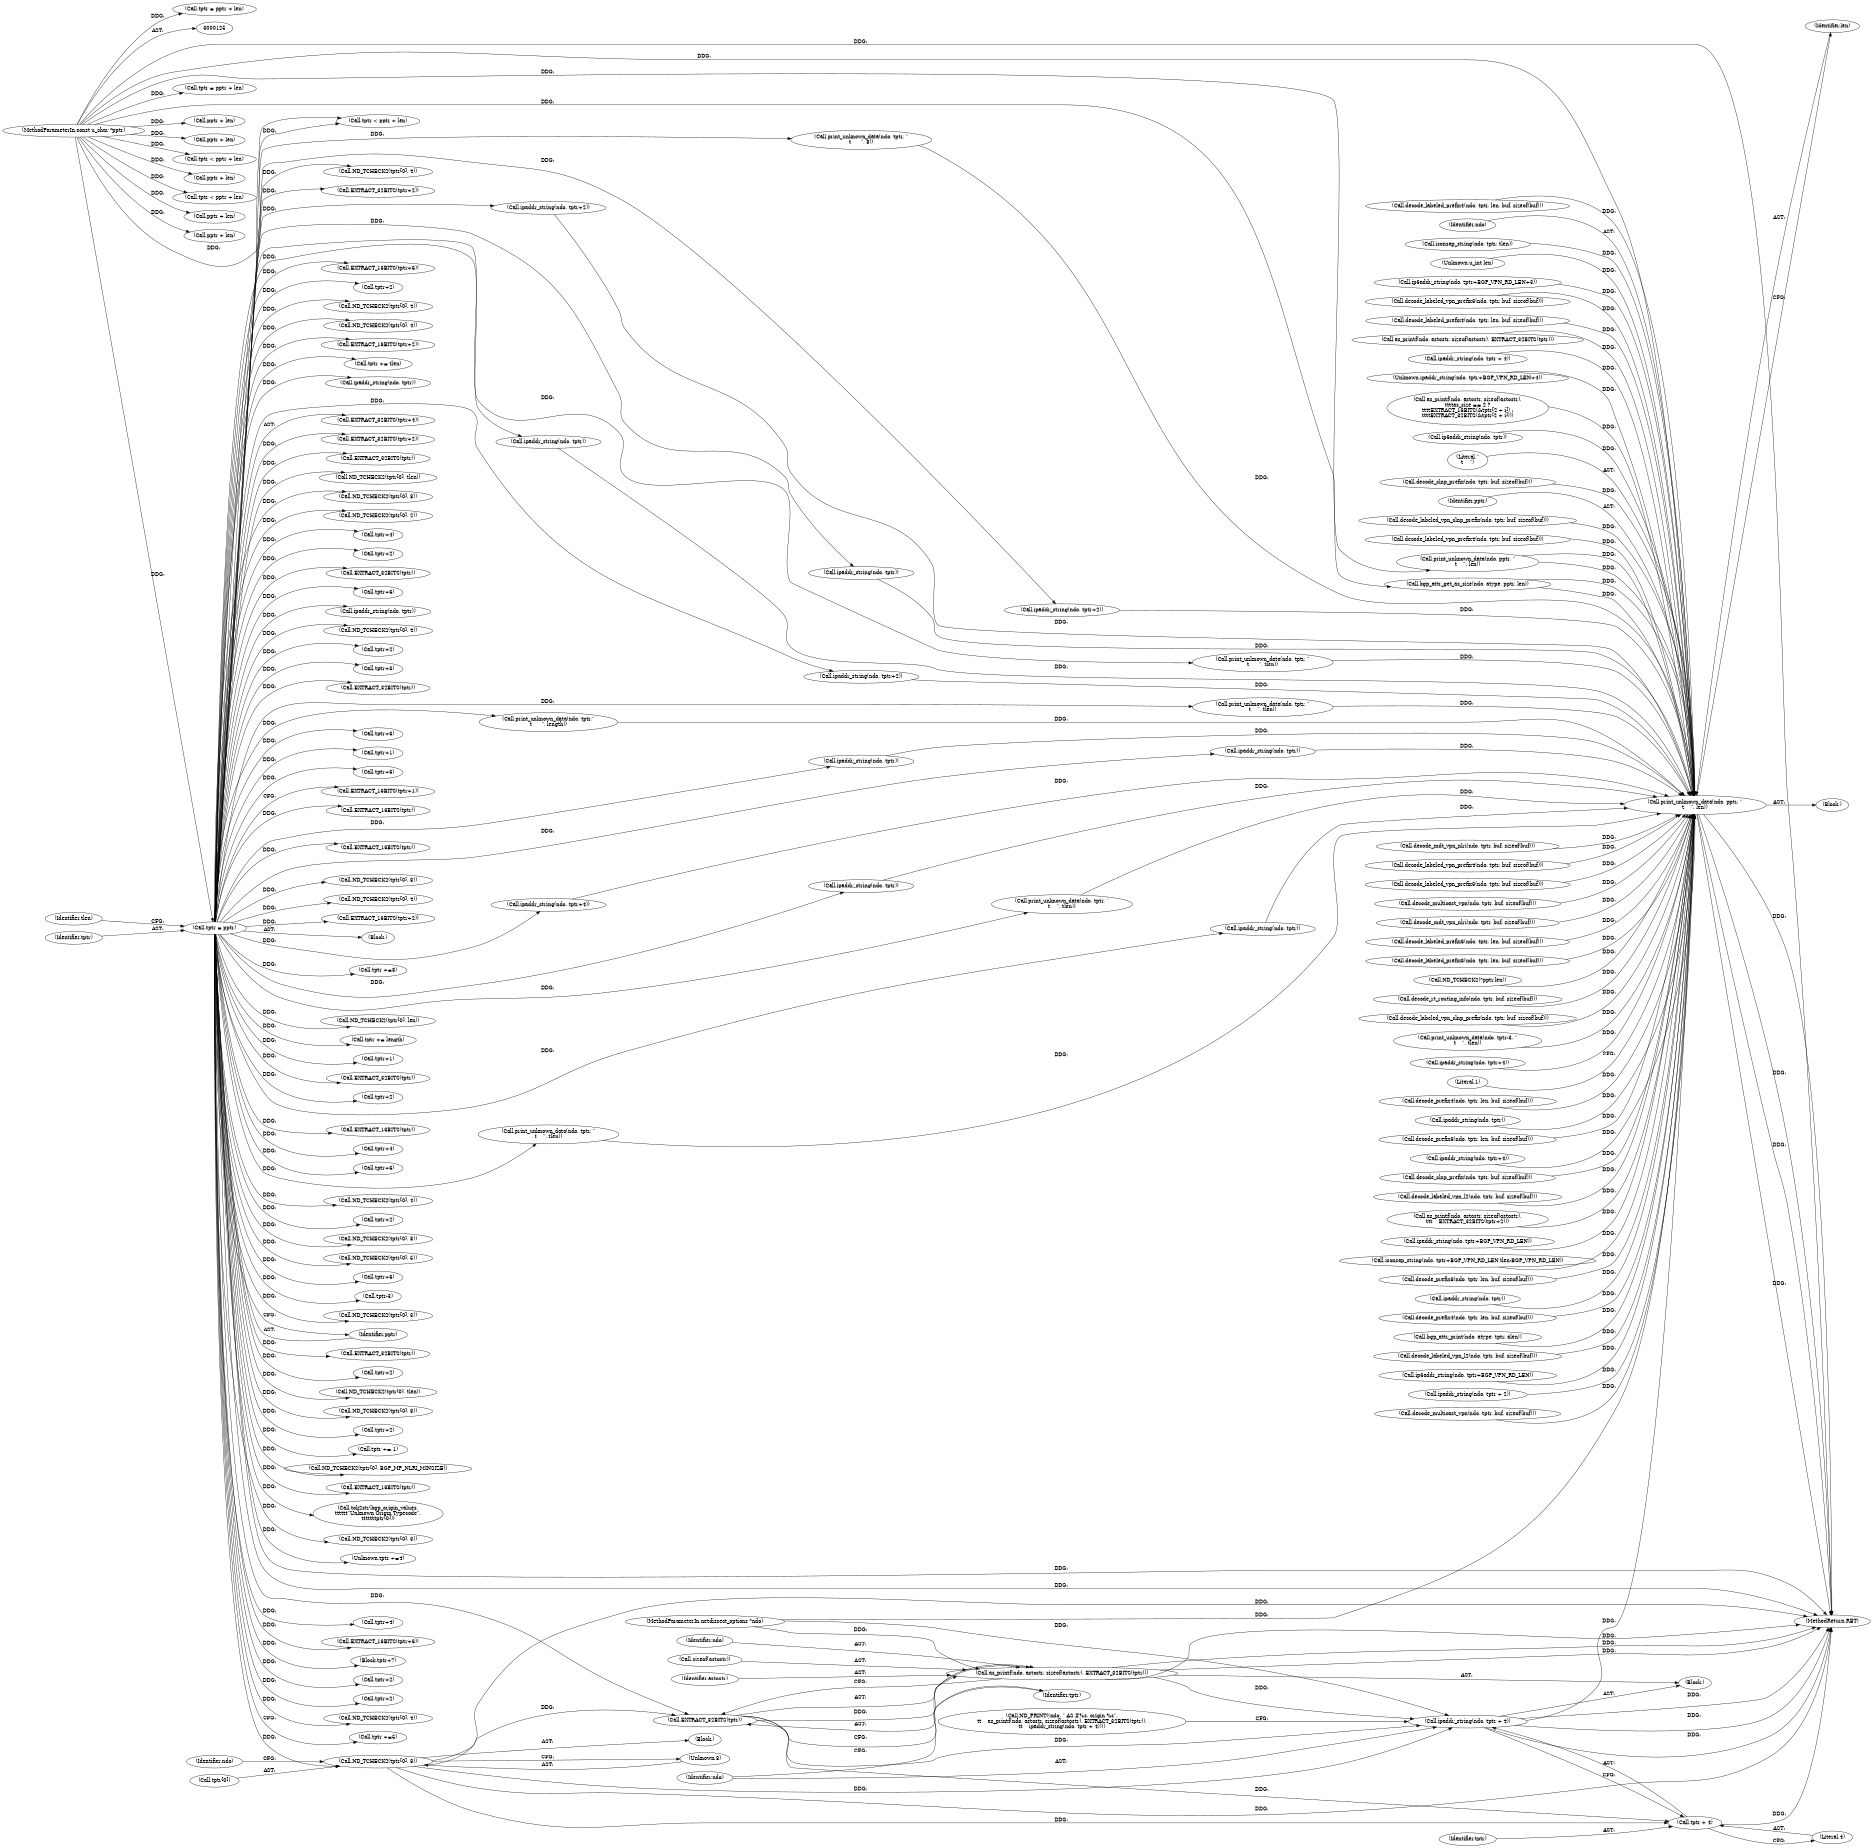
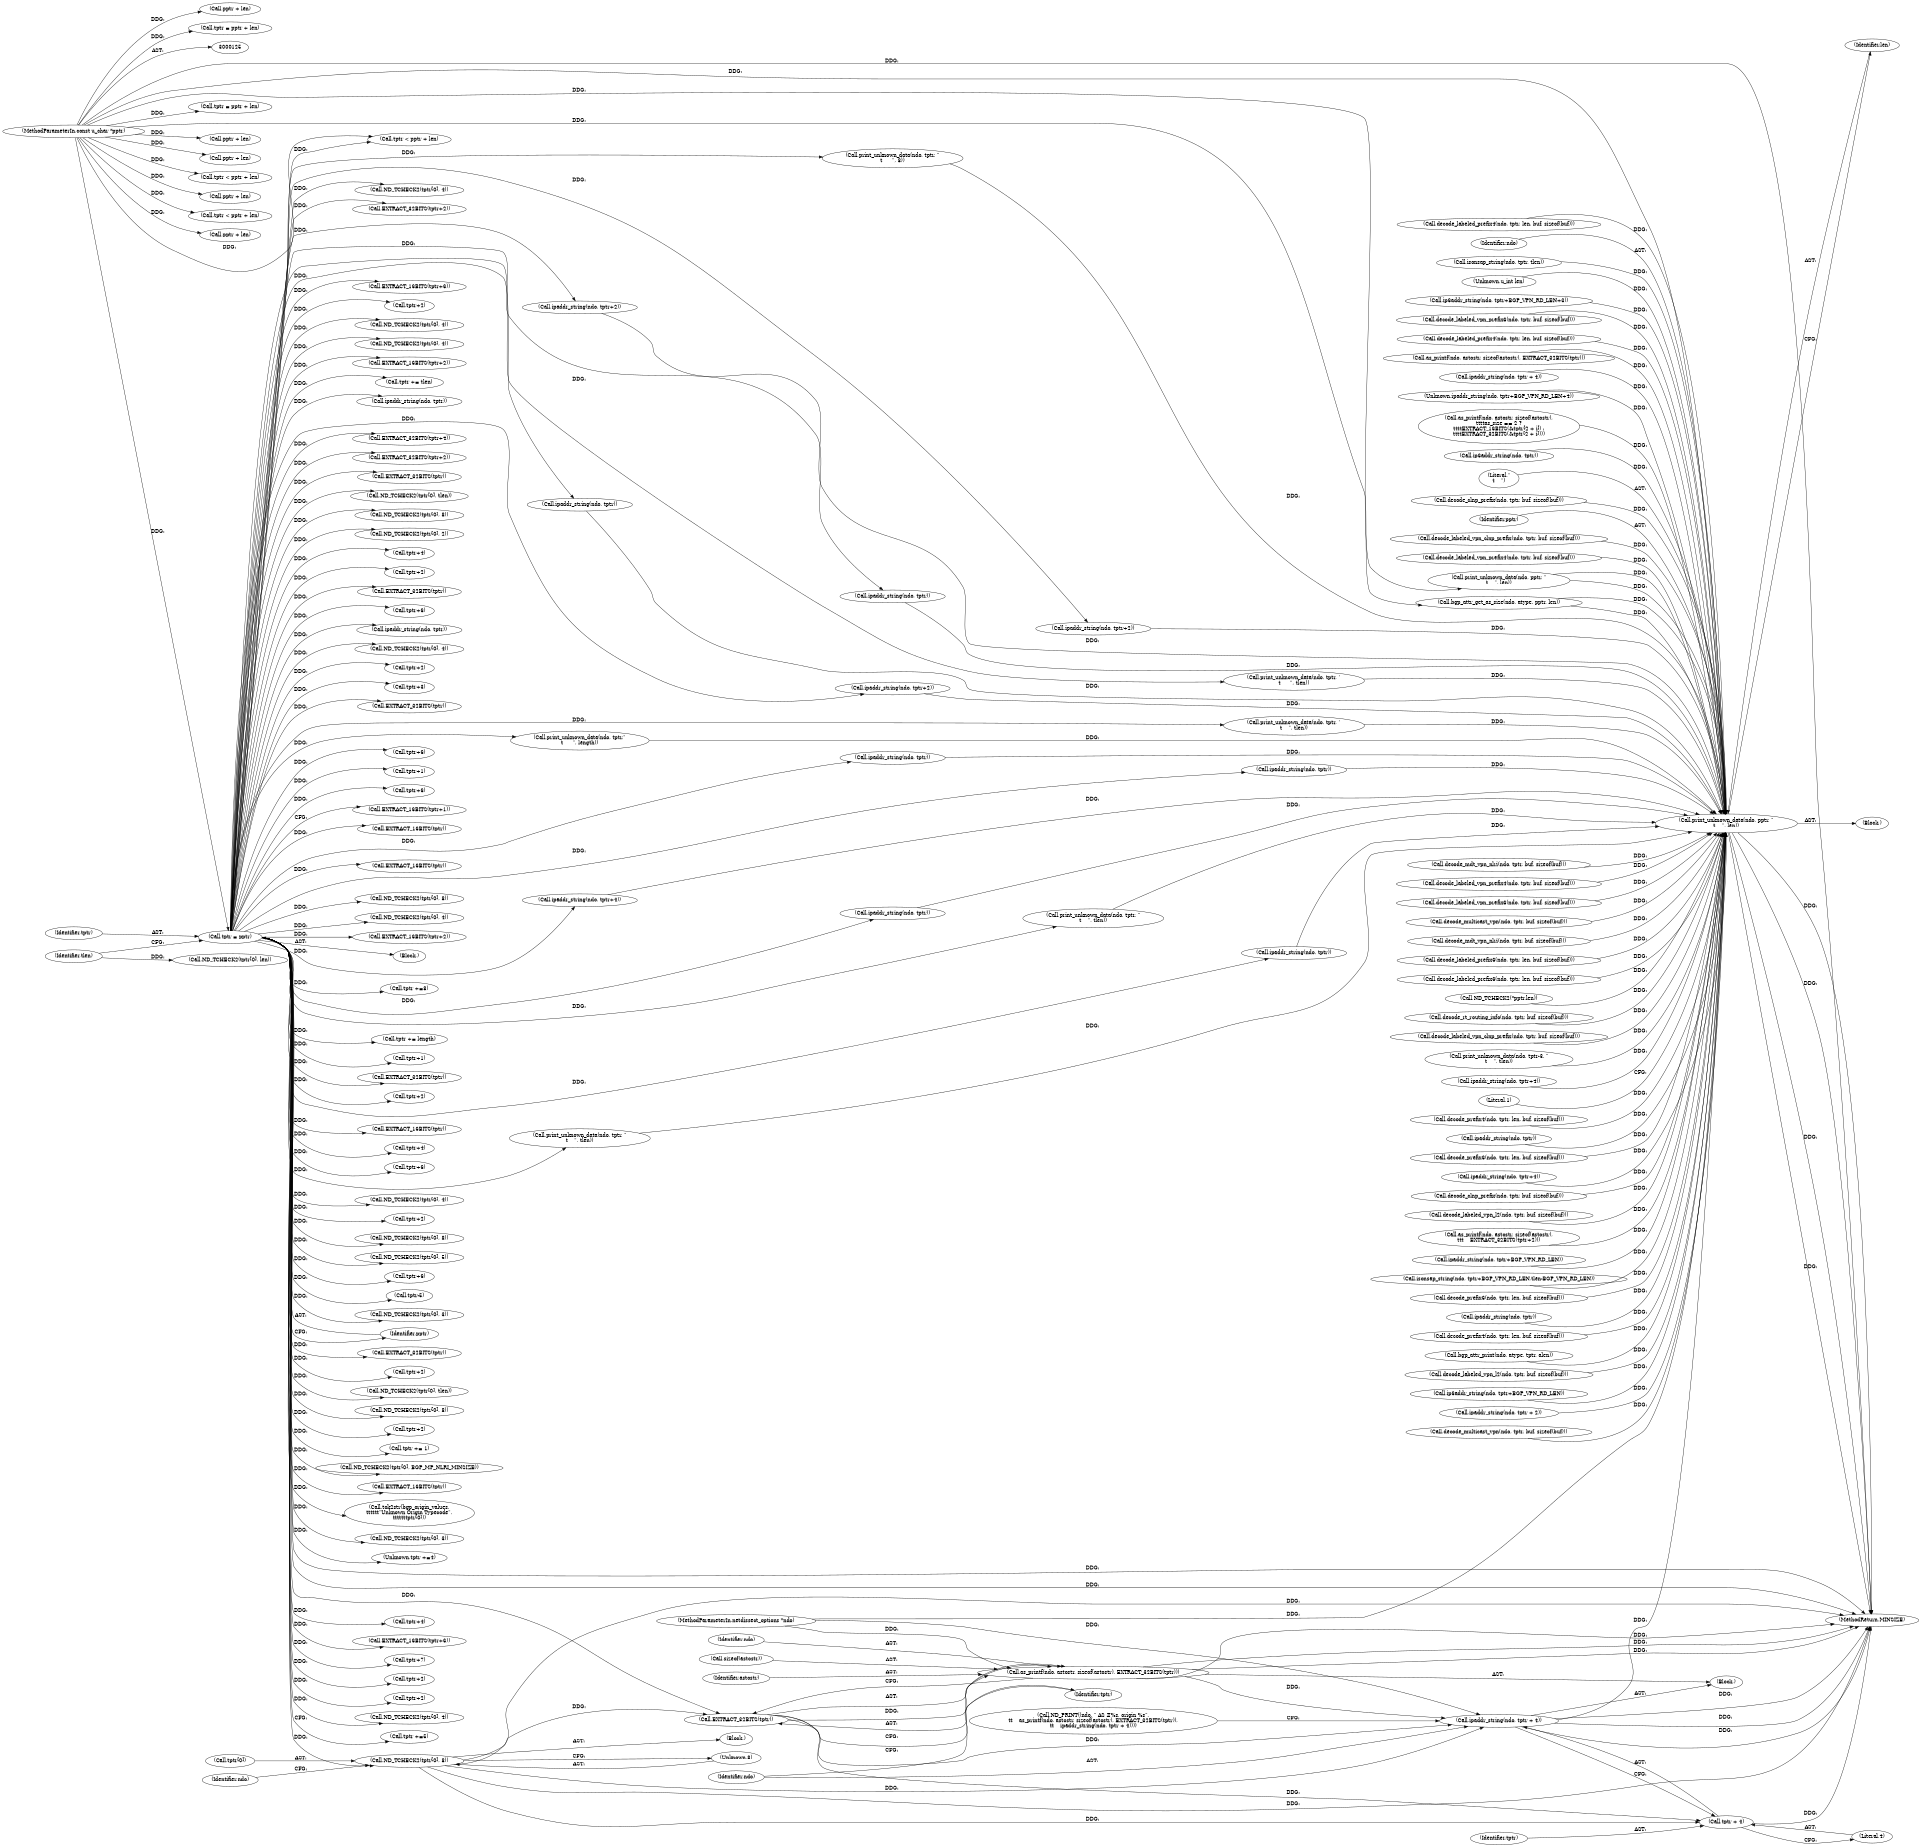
edge "(Call,tptr = pptr)" -> "(Call,EXTRACT_32BITS(tptr+4))": label "AST: " -> "DDG: "
edge "(Call,tptr = pptr)" -> "(Call,ND_TCHECK2(tptr[0], len))": now "(Identifier,tlen)" -> "(Call,ND_TCHECK2(tptr[0], len))"
node "(Call,tptr-3)": label "(Call,tptr-3)" -> "(Call,tptr-5)"
node "(MethodReturn,RET)": label "(MethodReturn,RET)" -> "(MethodReturn,MINSIZE)"
node "(Block,tptr+7)": label "(Block,tptr+7)" -> "(Call,tptr+7)"
